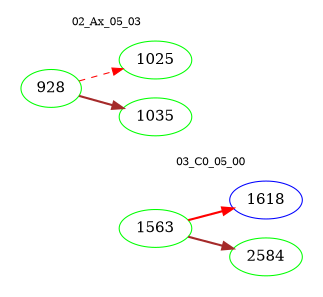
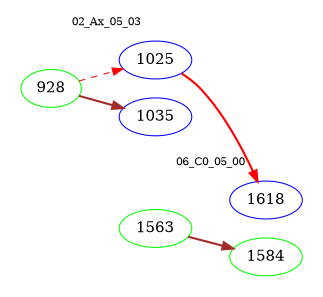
node "1025": color green -> blue
node "1035": color green -> blue
cluster "03_C0_05_00": label "03_C0_05_00" -> "06_C0_05_00"
edge "1563" -> "1618": now "1025" -> "1618"
node "2584": label "2584" -> "1584"
